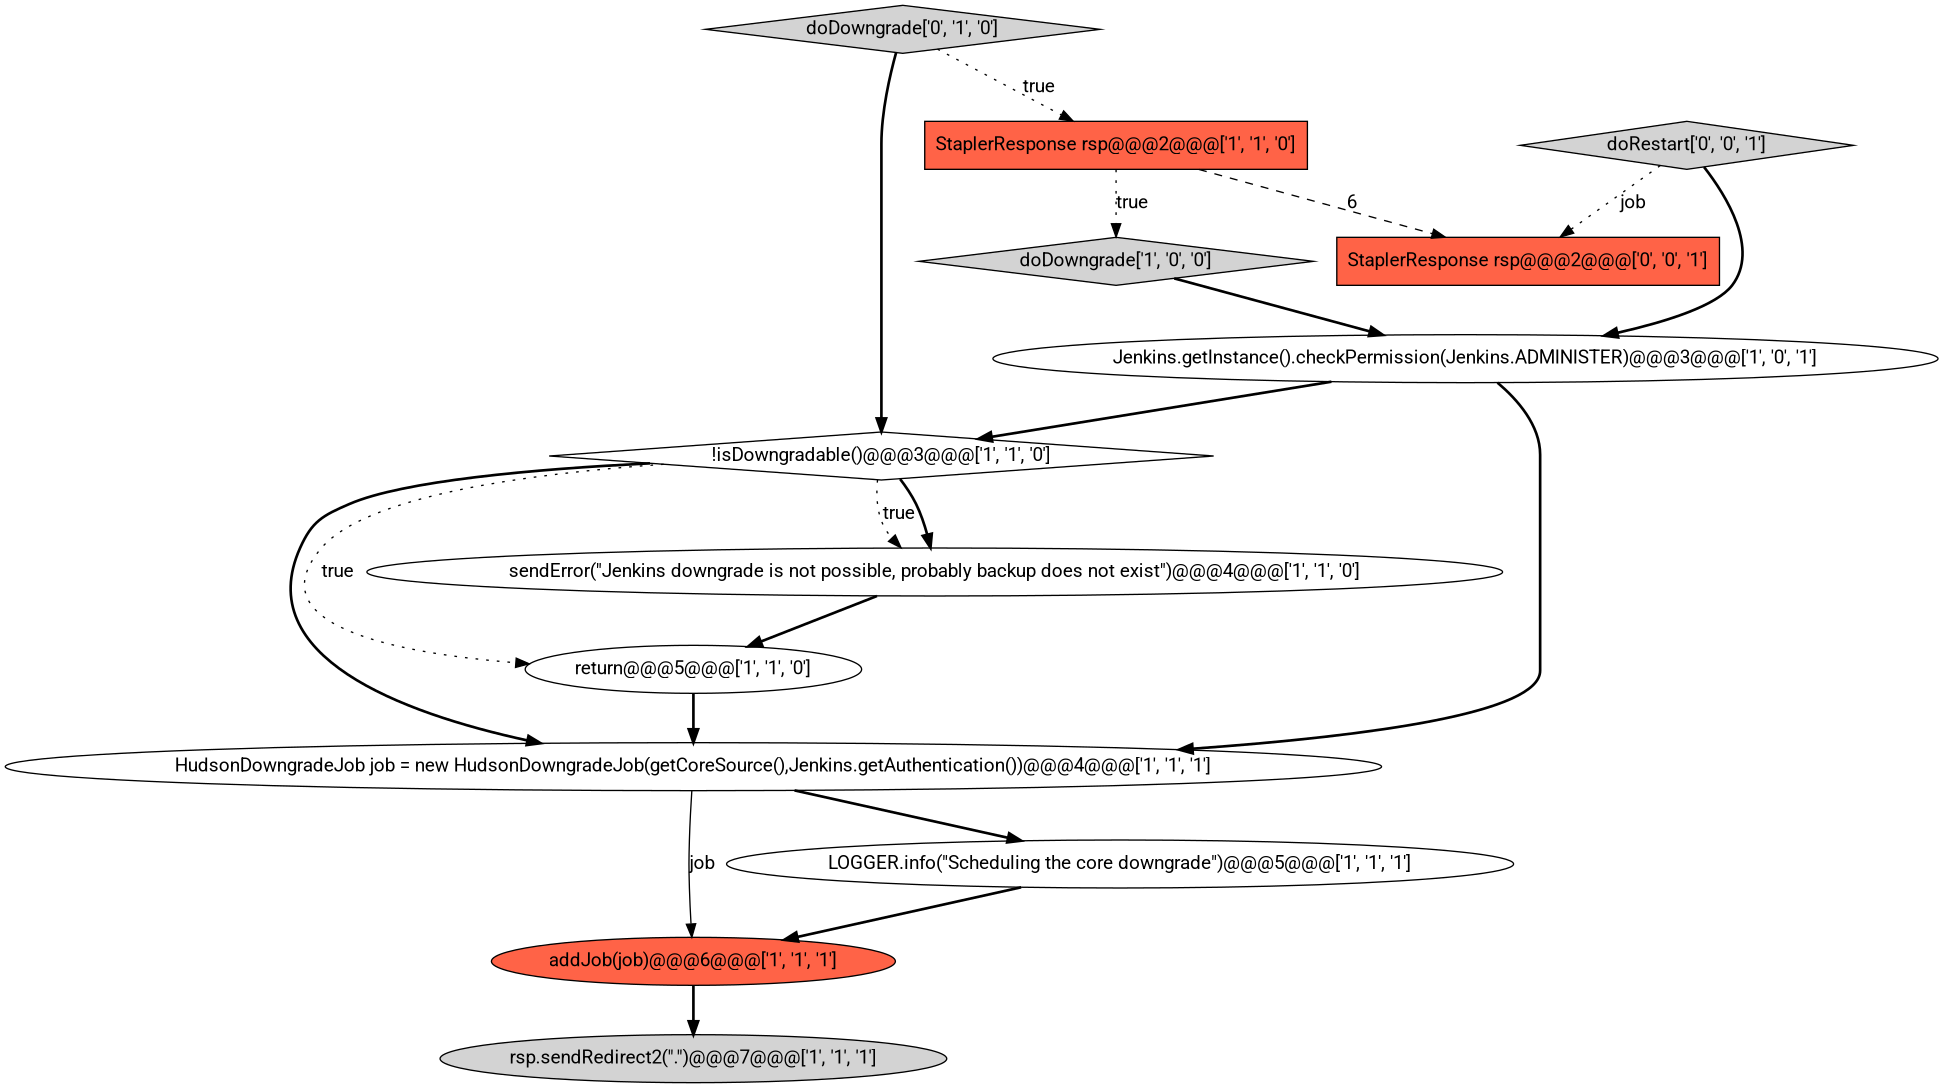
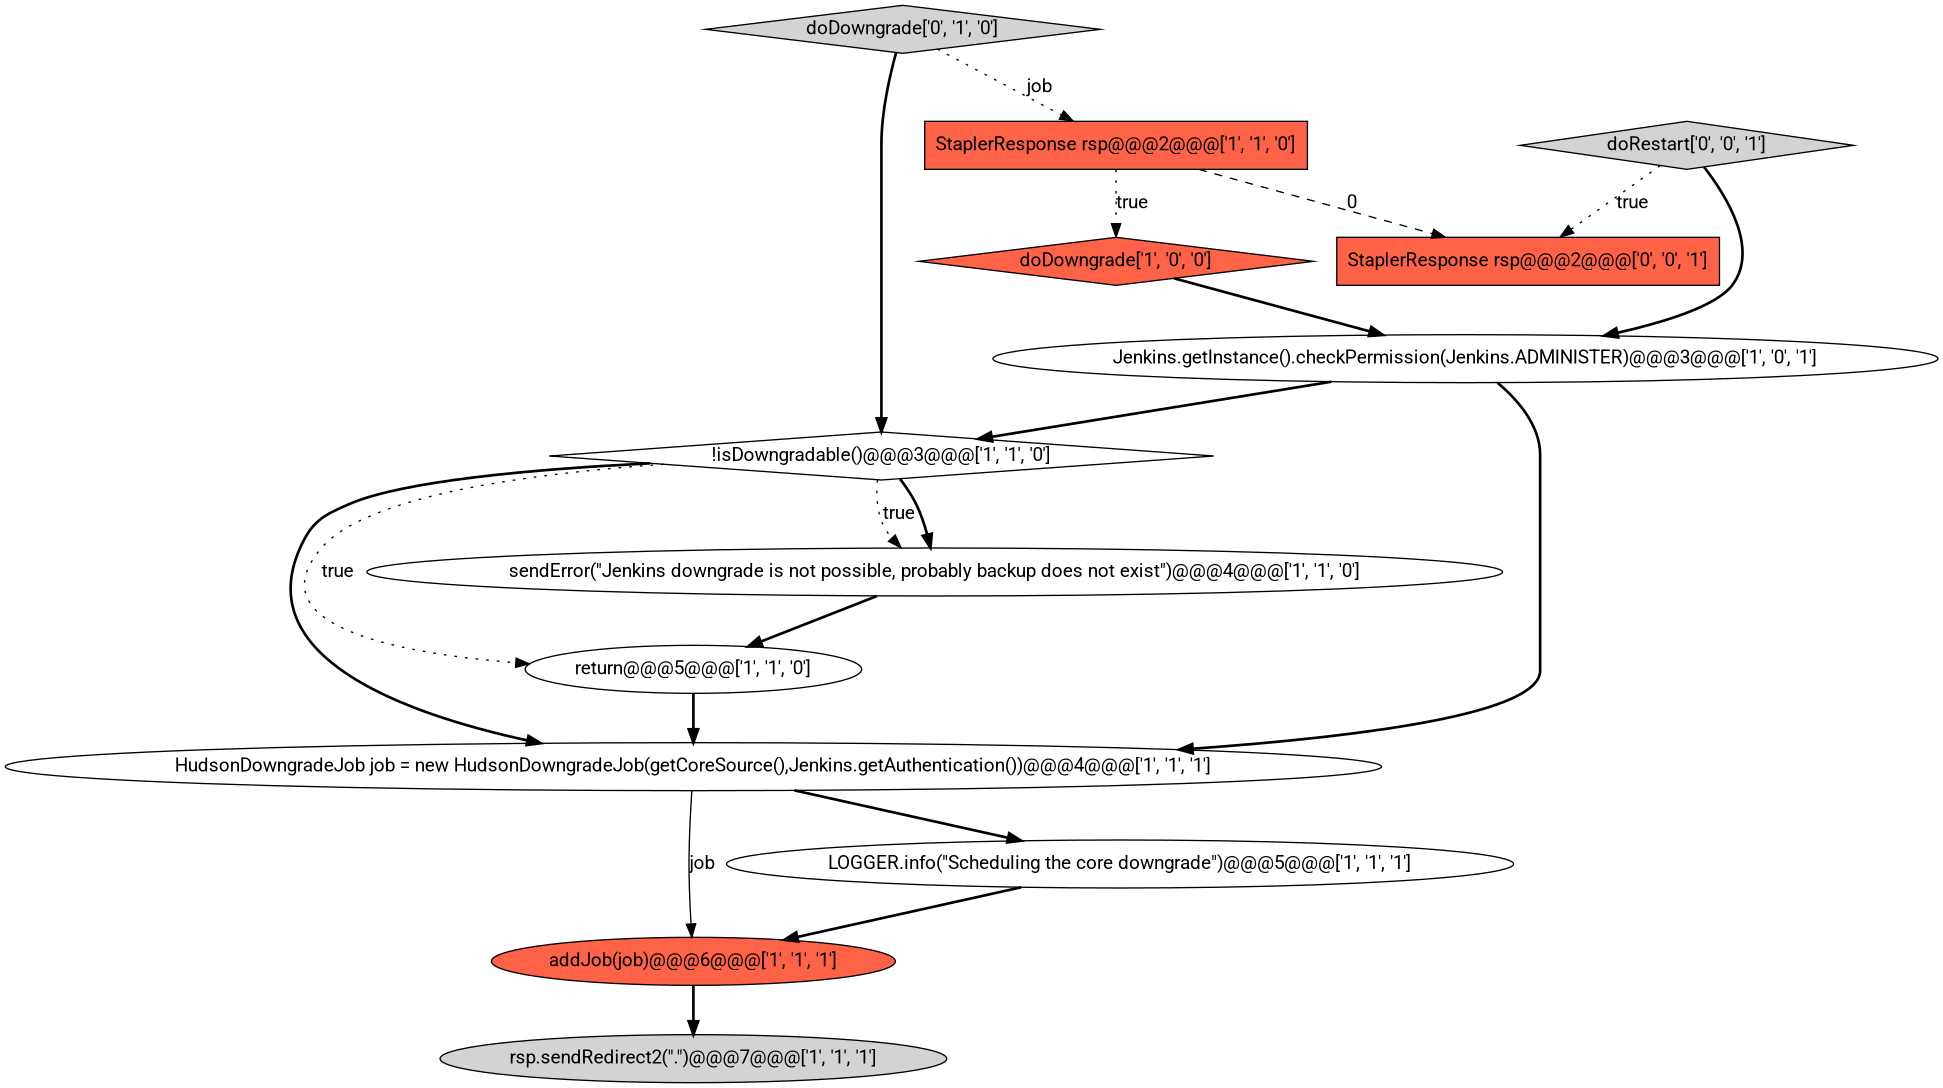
edge "doDowngrade['0', '1', '0']" -> "StaplerResponse rsp@@@2@@@['1', '1', '0']": label "true" -> "job"
edge "StaplerResponse rsp@@@2@@@['1', '1', '0']" -> "StaplerResponse rsp@@@2@@@['0', '0', '1']": label "6" -> "0"
edge "doRestart['0', '0', '1']" -> "StaplerResponse rsp@@@2@@@['0', '0', '1']": label "job" -> "true"
node "doDowngrade['1', '0', '0']": fillcolor lightgray -> tomato
